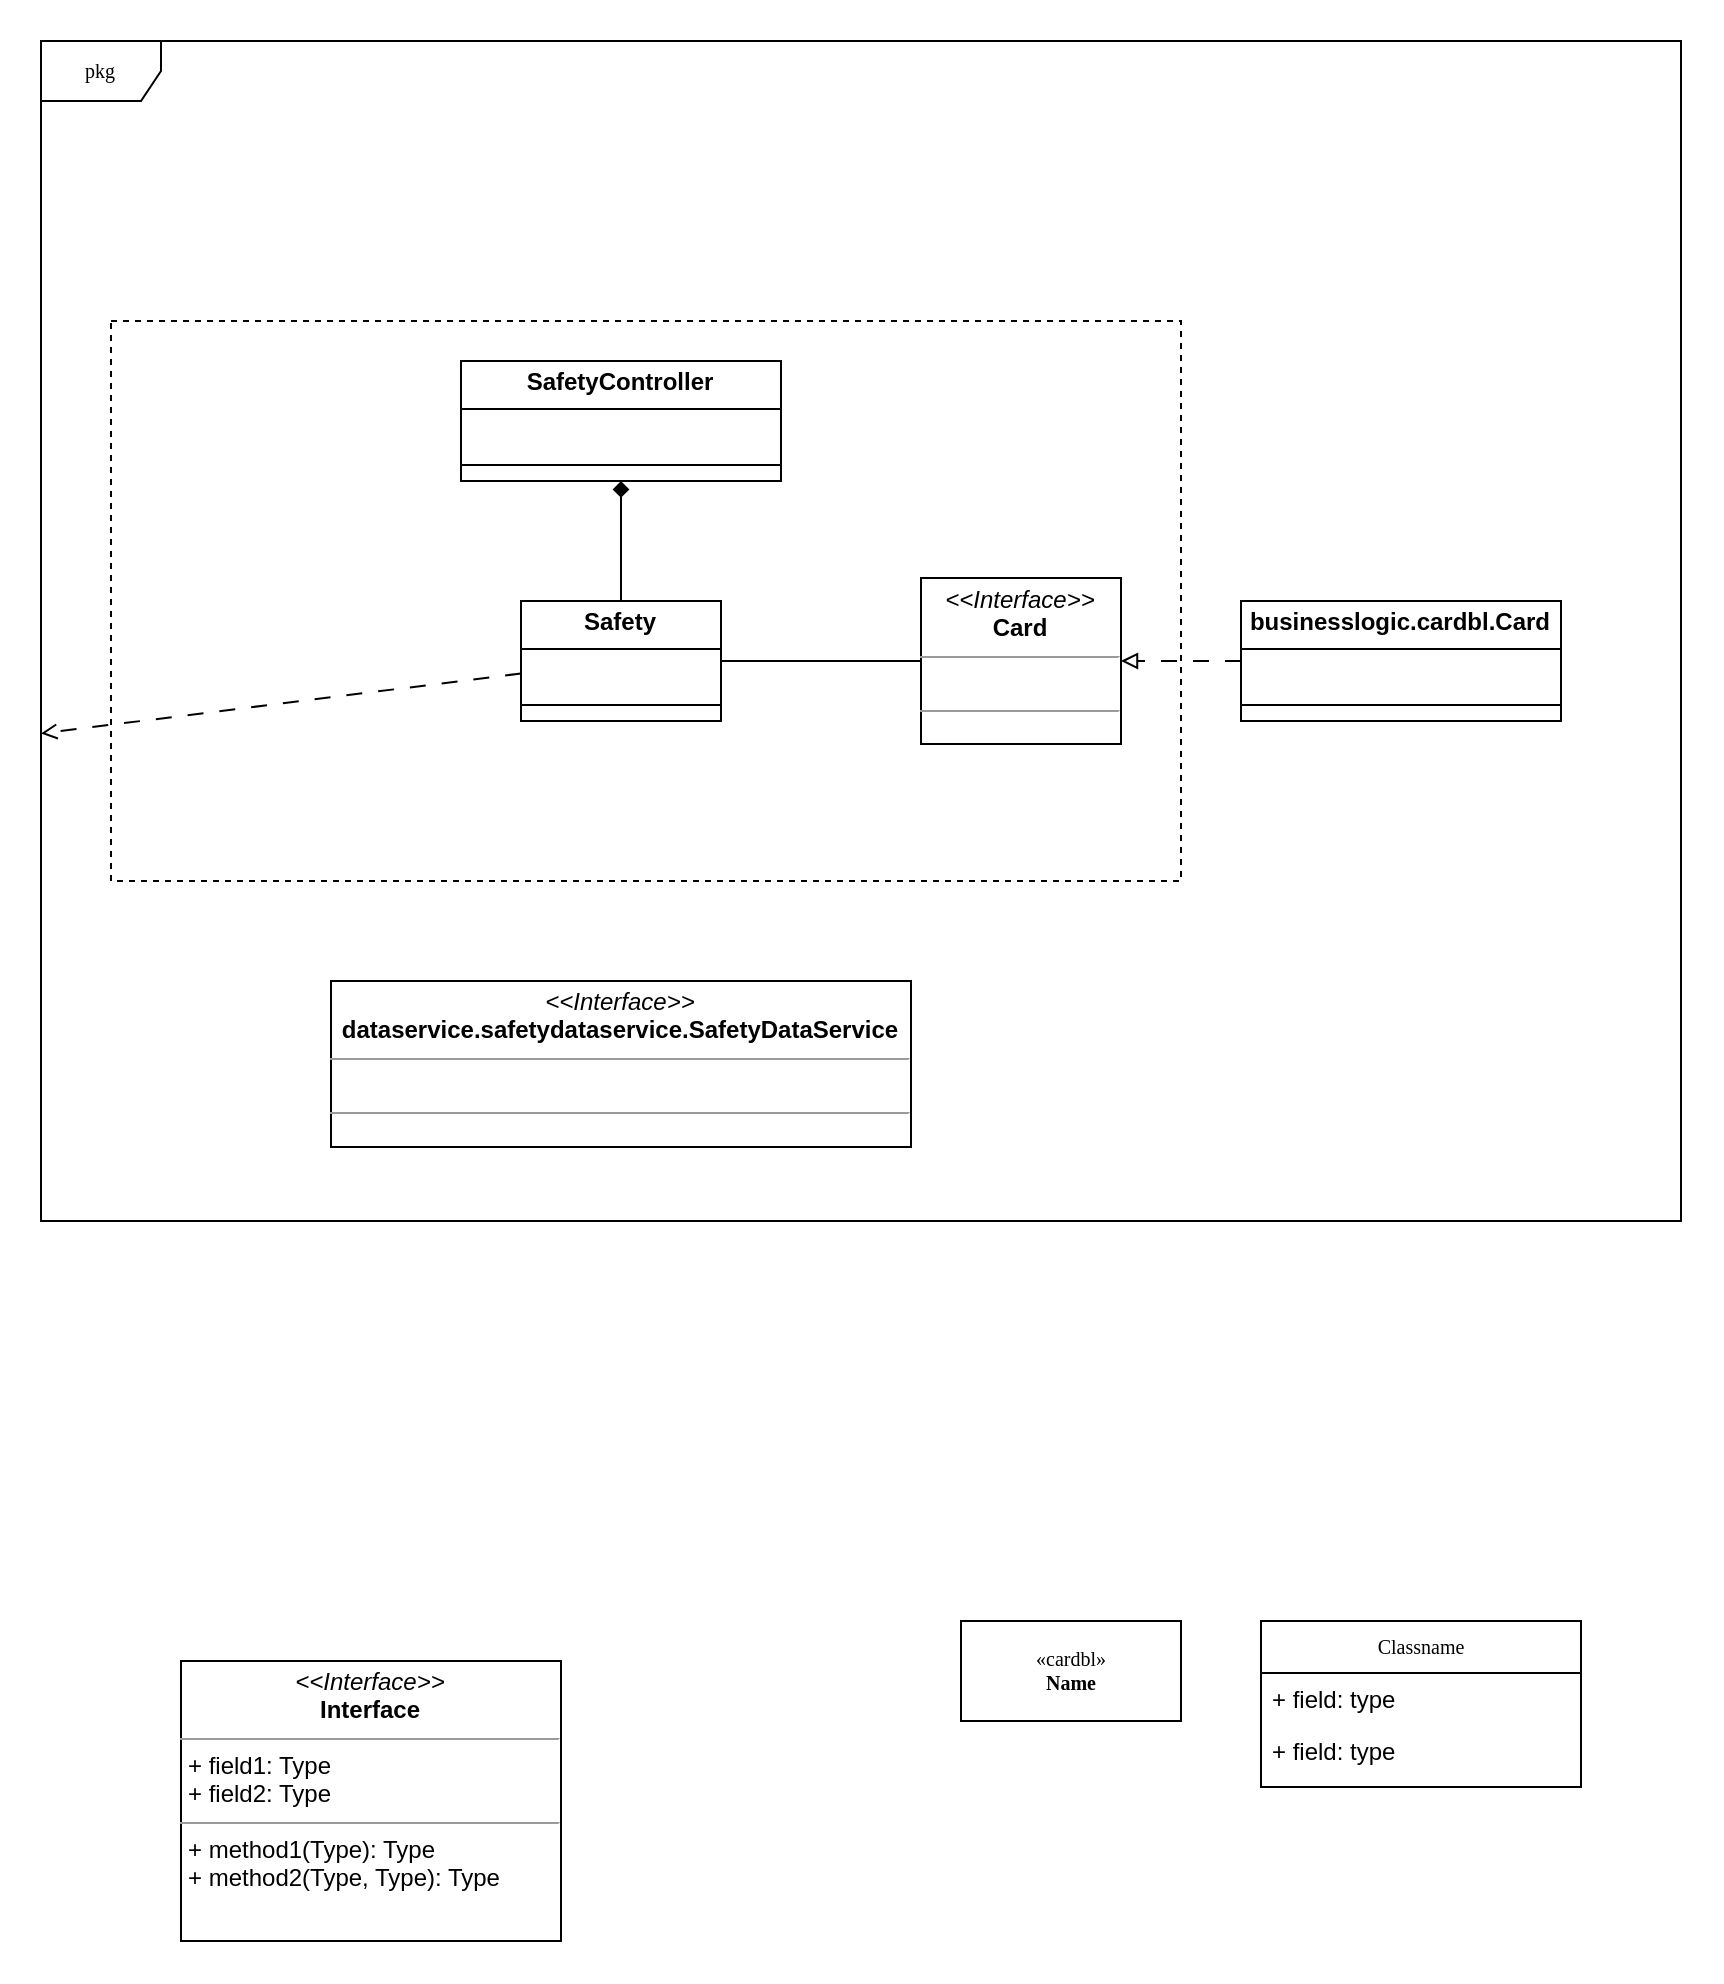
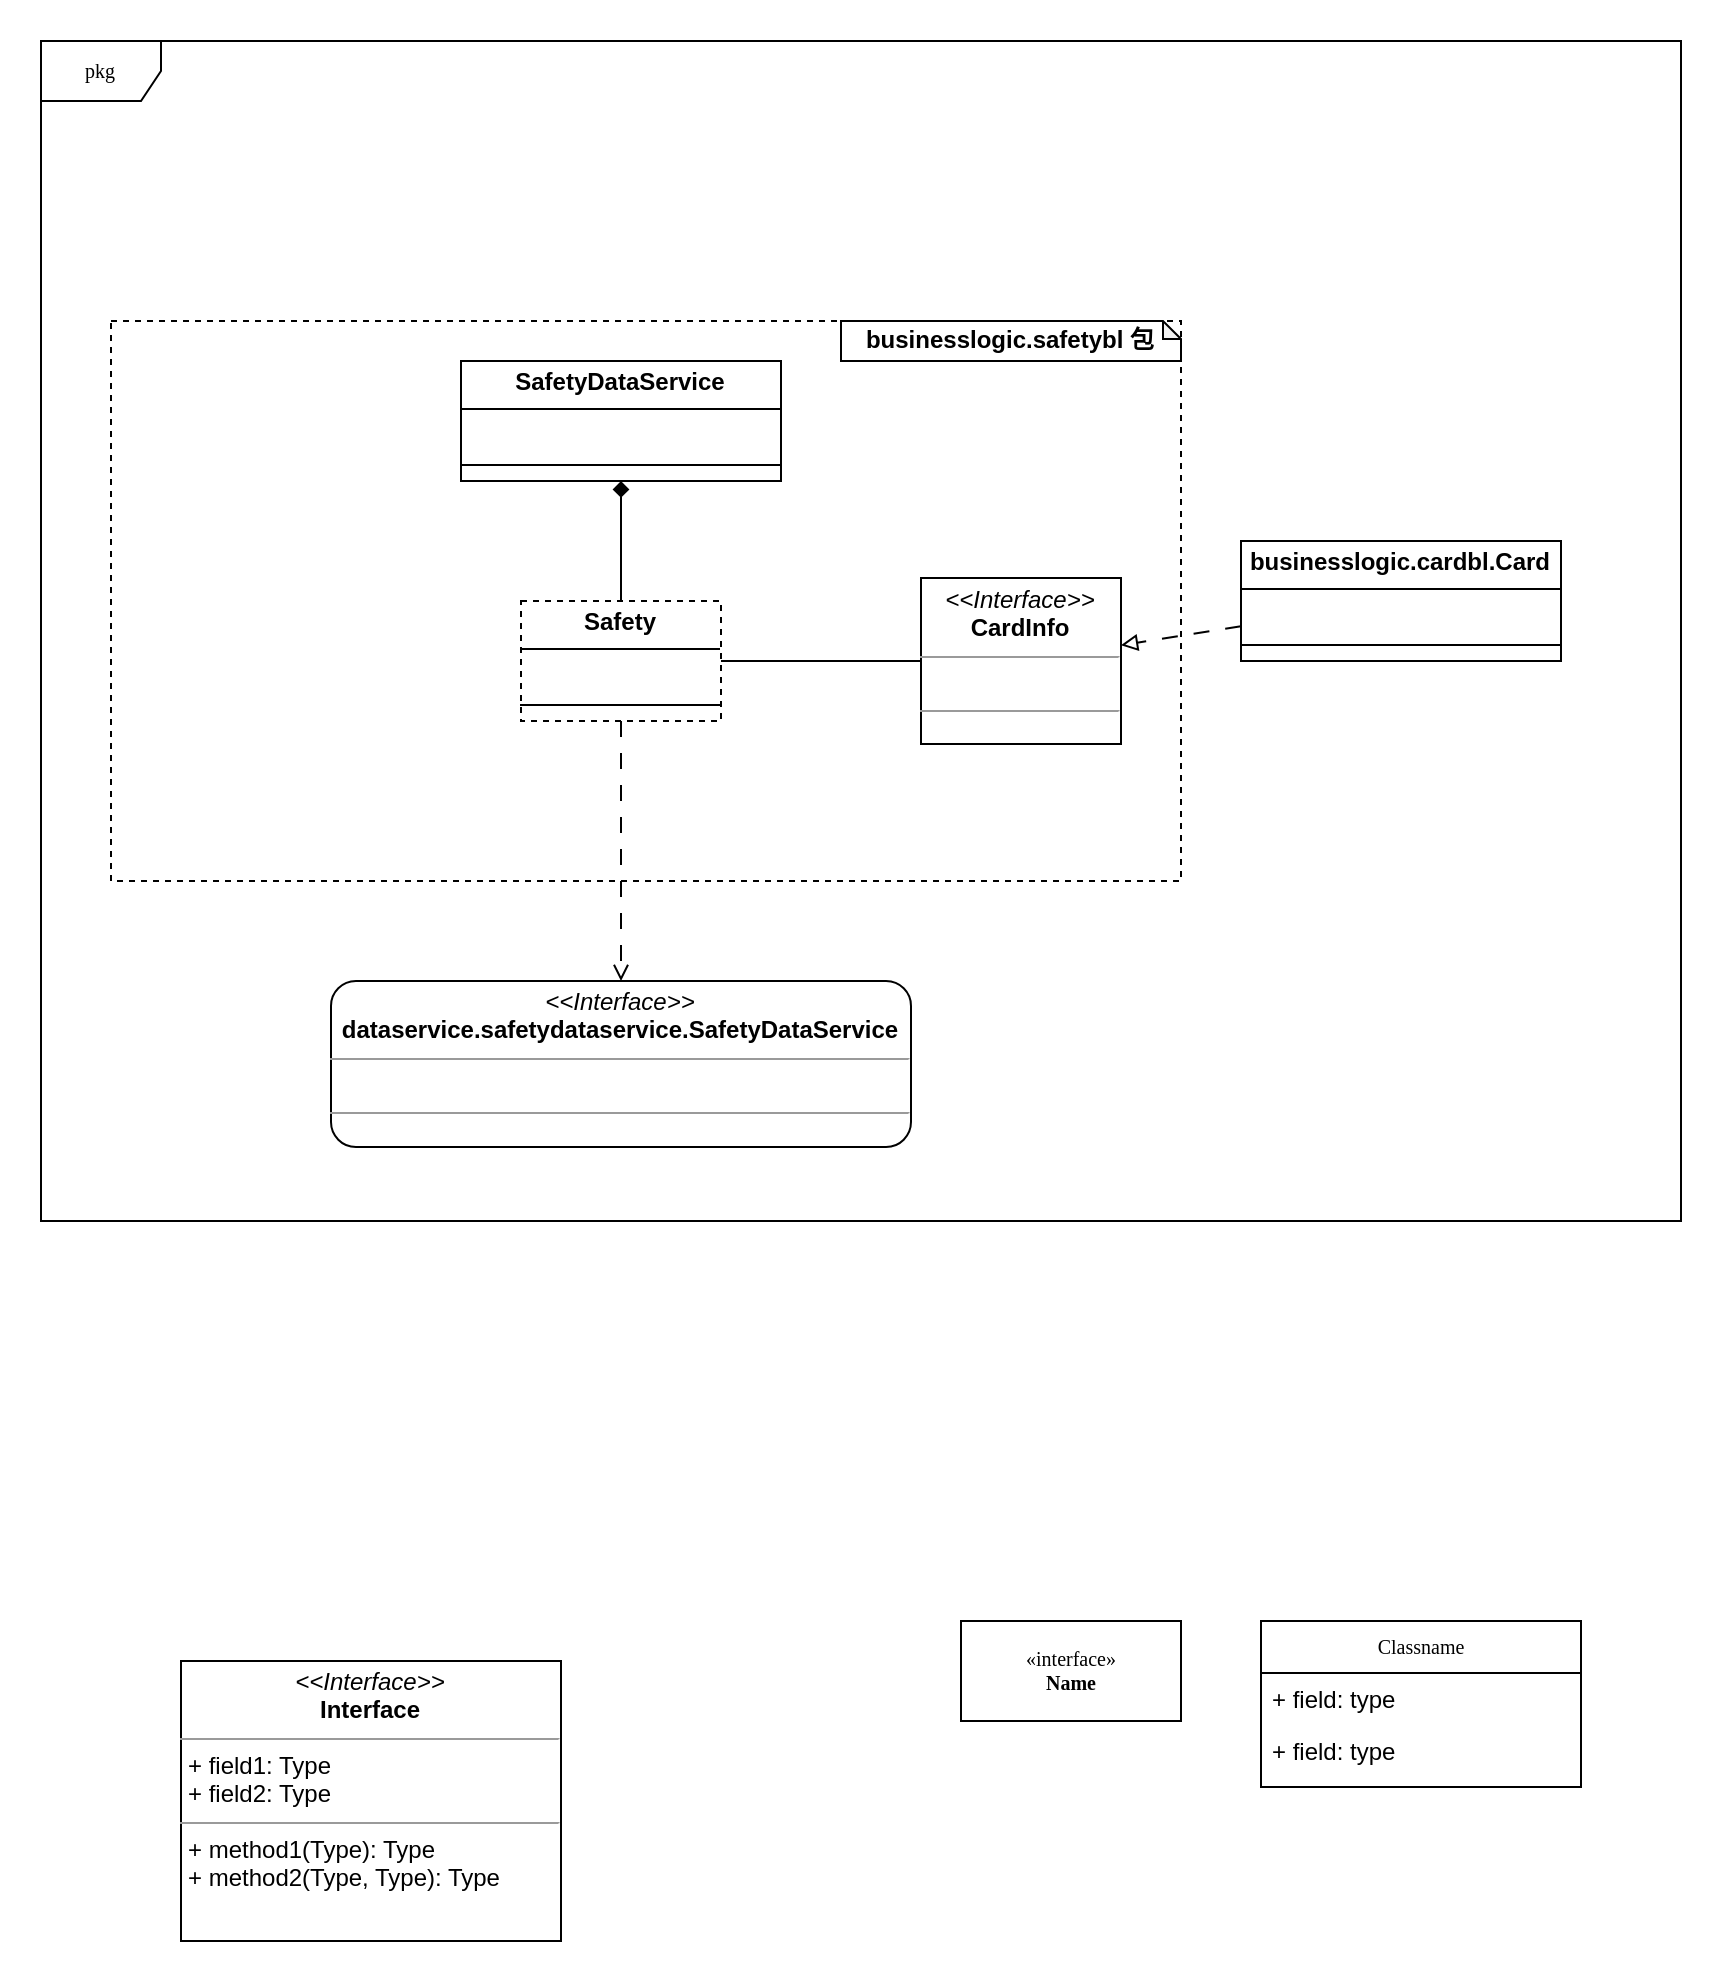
node "businesslogic.safetybl 包": added
node "SafetyController": label "SafetyController" -> "SafetyDataService"
node "<<Interface>> Card": label "<<Interface>> Card" -> "<<Interface>> CardInfo"
node "Safety": style solid -> dashed
node "businesslogic.cardbl.Card": moved (1401, 661) -> (1401, 601)
edge "Safety" -> "pkg": now "Safety" -> "<<Interface>> dataservice.safetydataservice.SafetyDataService"
node "<<Interface>> dataservice.safetydataservice.SafetyDataService": shape rectangle -> rounded rectangle
node "«cardbl» Name": label "«cardbl» Name" -> "«interface» Name"
